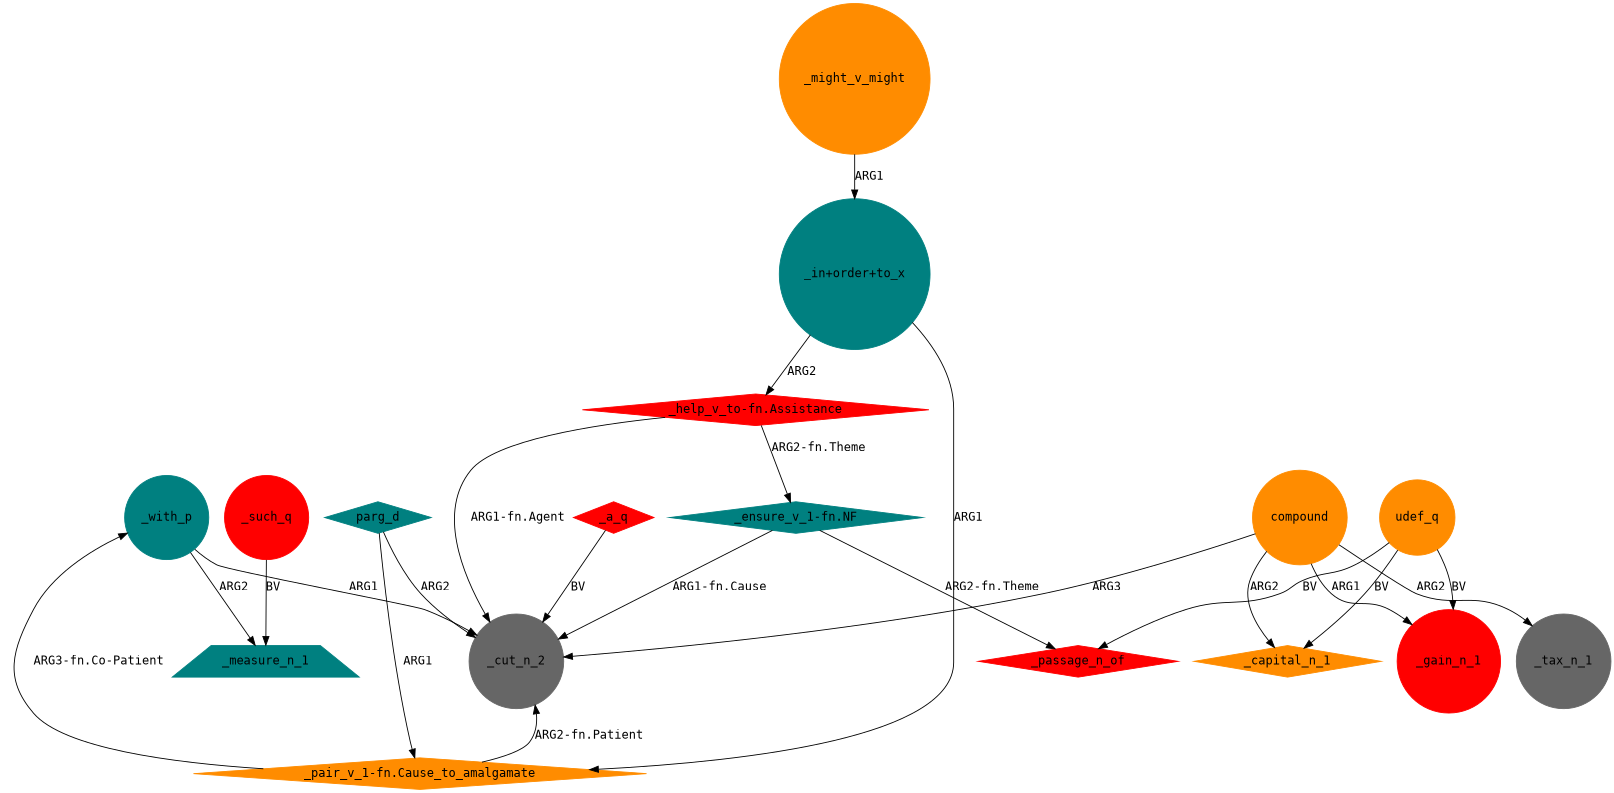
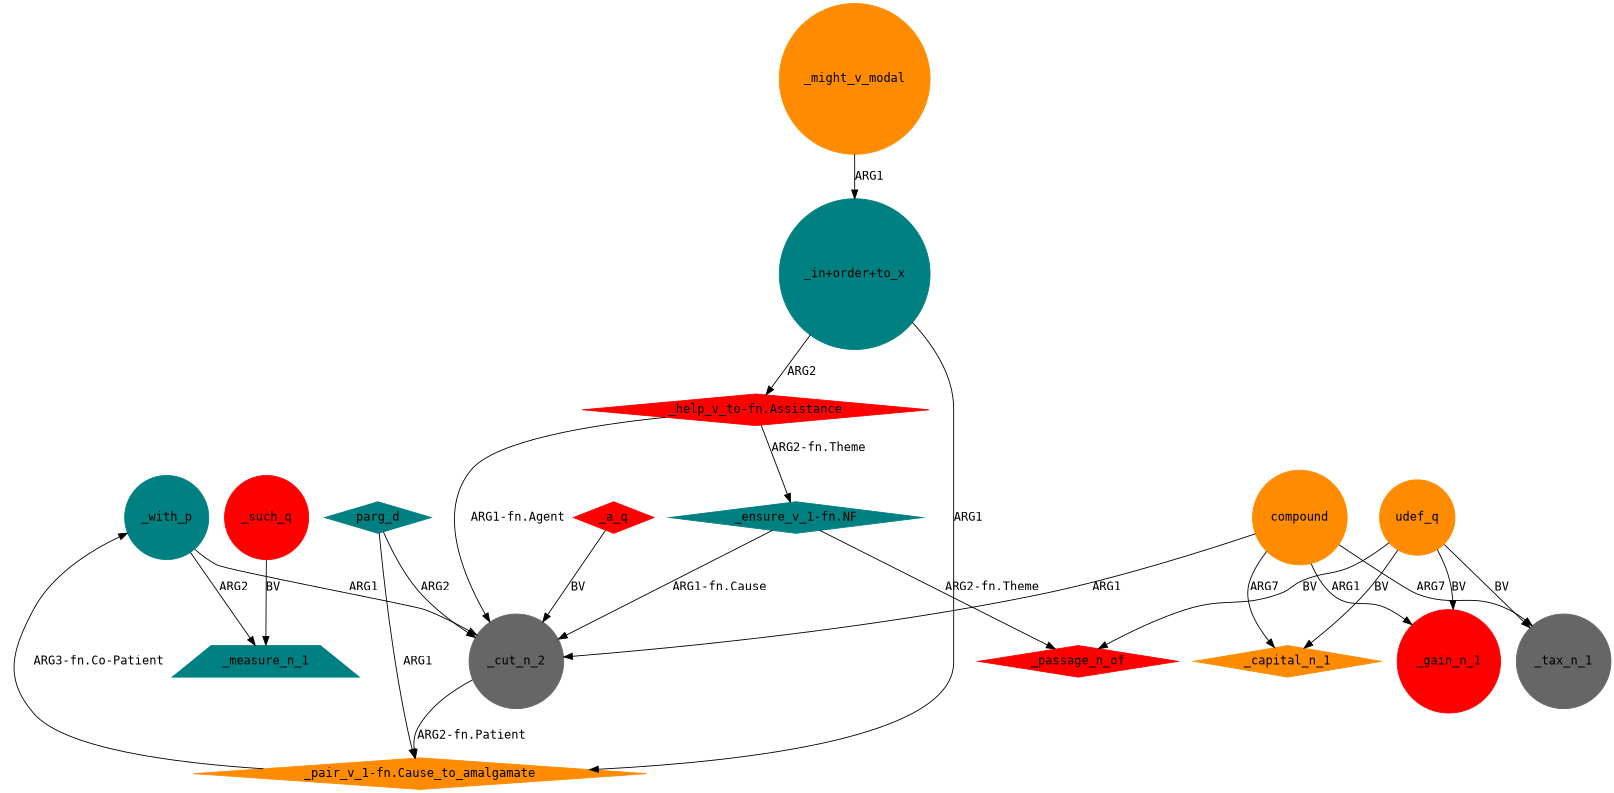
node "_might_v_might": label "_might_v_might" -> "_might_v_modal"
edge "udef_q" -> "_tax_n_1": added, label "BV"
edge "compound" -> "_cut_n_2": label "ARG3" -> "ARG1"
edge "compound" -> "_capital_n_1": label "ARG2" -> "ARG7"
edge "compound" -> "_tax_n_1": label "ARG2" -> "ARG7"
edge "_pair_v_1-fn.Cause_to_amalgamate" -> "_cut_n_2": reversed
